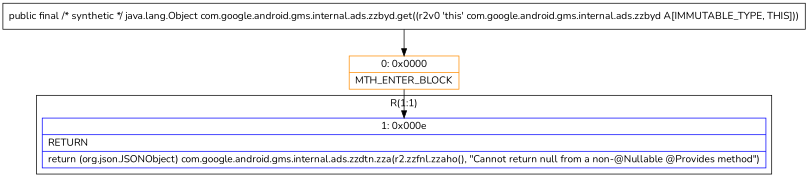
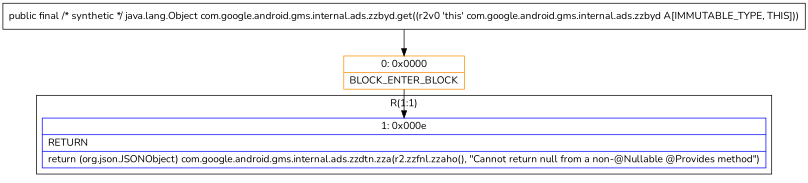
node "0: 0x0000": text "MTH_ENTER_BLOCK" -> "BLOCK_ENTER_BLOCK"
